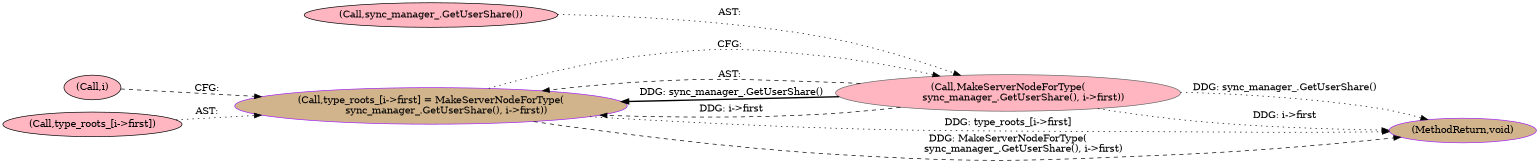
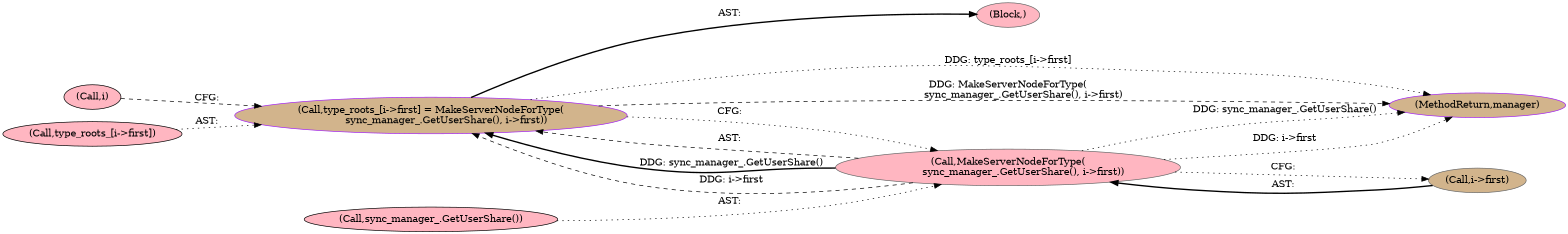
node "(Block,)": added
node "(MethodReturn,void)": label "(MethodReturn,void)" -> "(MethodReturn,manager)"
node "(Call,i->first)": added
